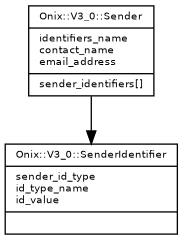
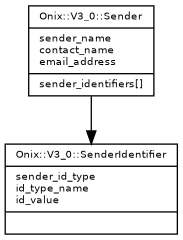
node "Onix::V3_0::Sender": text "identifiers_name" -> "sender_name"
